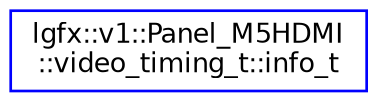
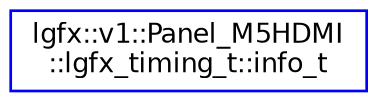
node "lgfx::v1::Panel_M5HDMI ::video_timing_t::info_t": label "lgfx::v1::Panel_M5HDMI ::video_timing_t::info_t" -> "lgfx::v1::Panel_M5HDMI ::lgfx_timing_t::info_t"
